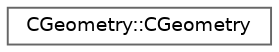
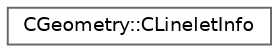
node "CGeometry::CGeometry": label "CGeometry::CGeometry" -> "CGeometry::CLineletInfo"
